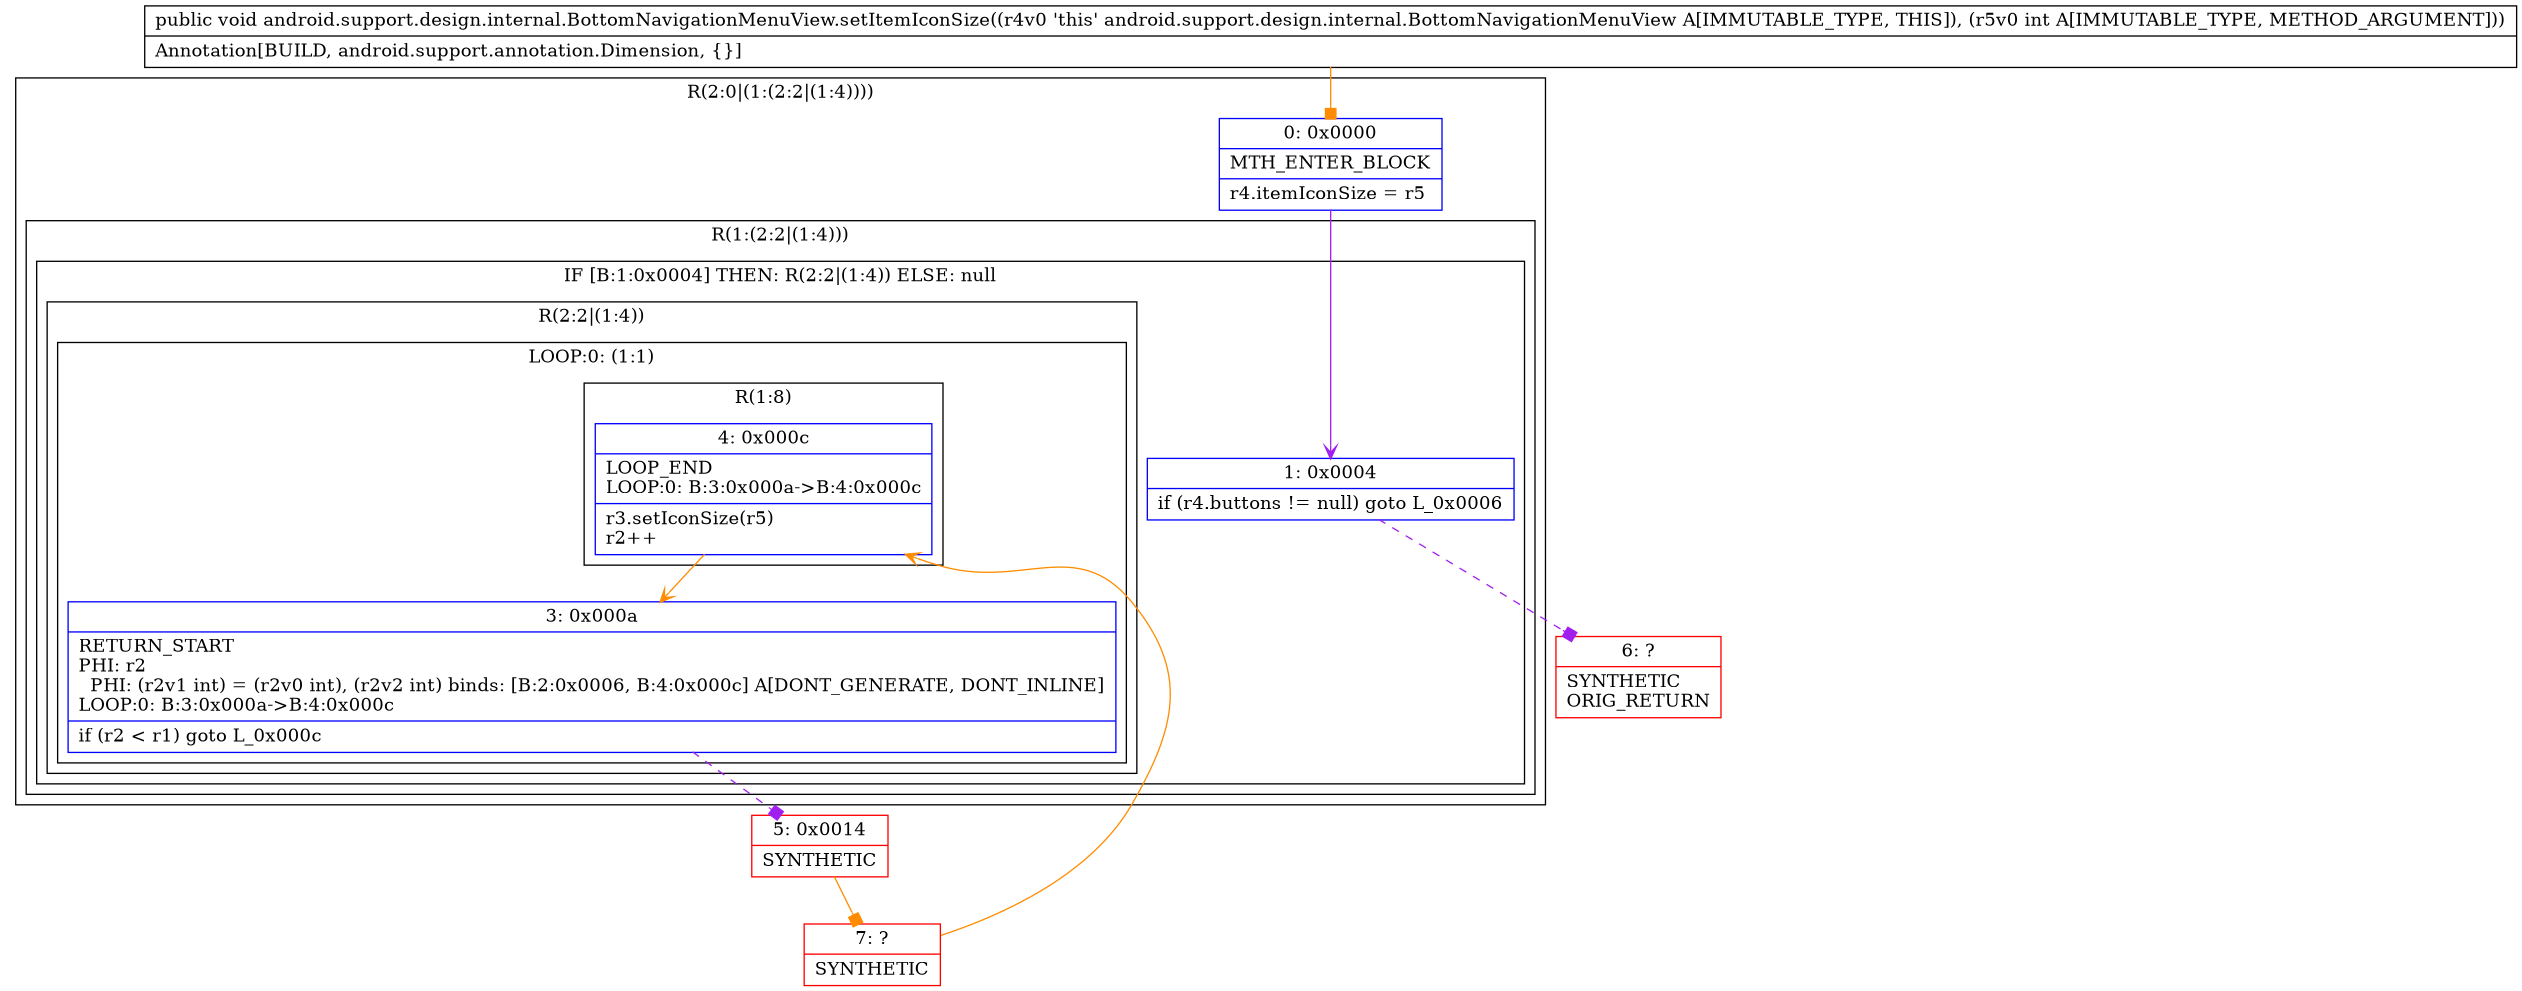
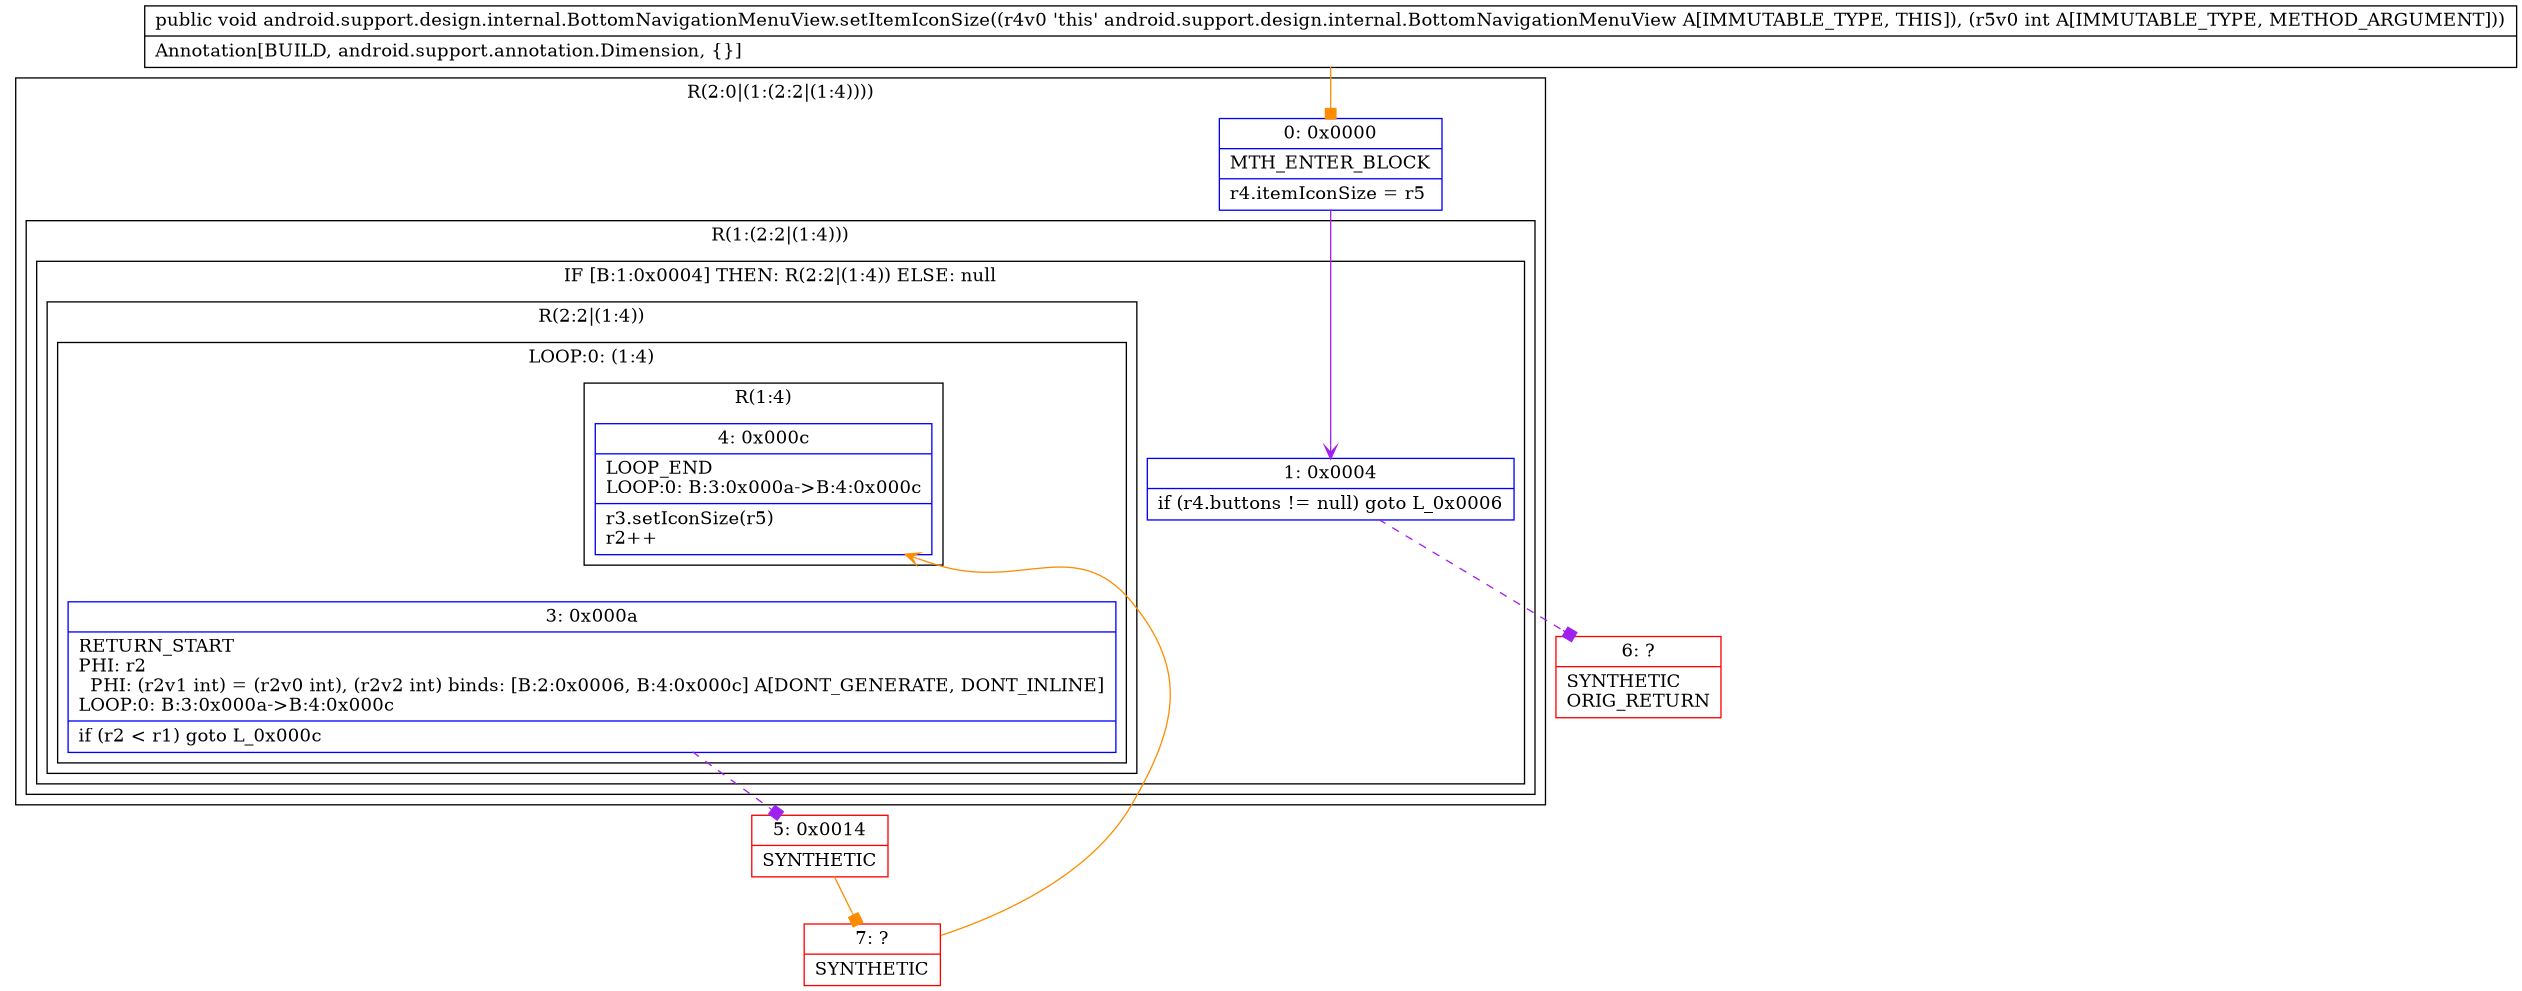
cluster "LOOP:0: (1:1)": label "LOOP:0: (1:1)" -> "LOOP:0: (1:4)"
cluster "R(1:8)": label "R(1:8)" -> "R(1:4)"
edge "4: 0x000c" -> "3: 0x000a": removed
